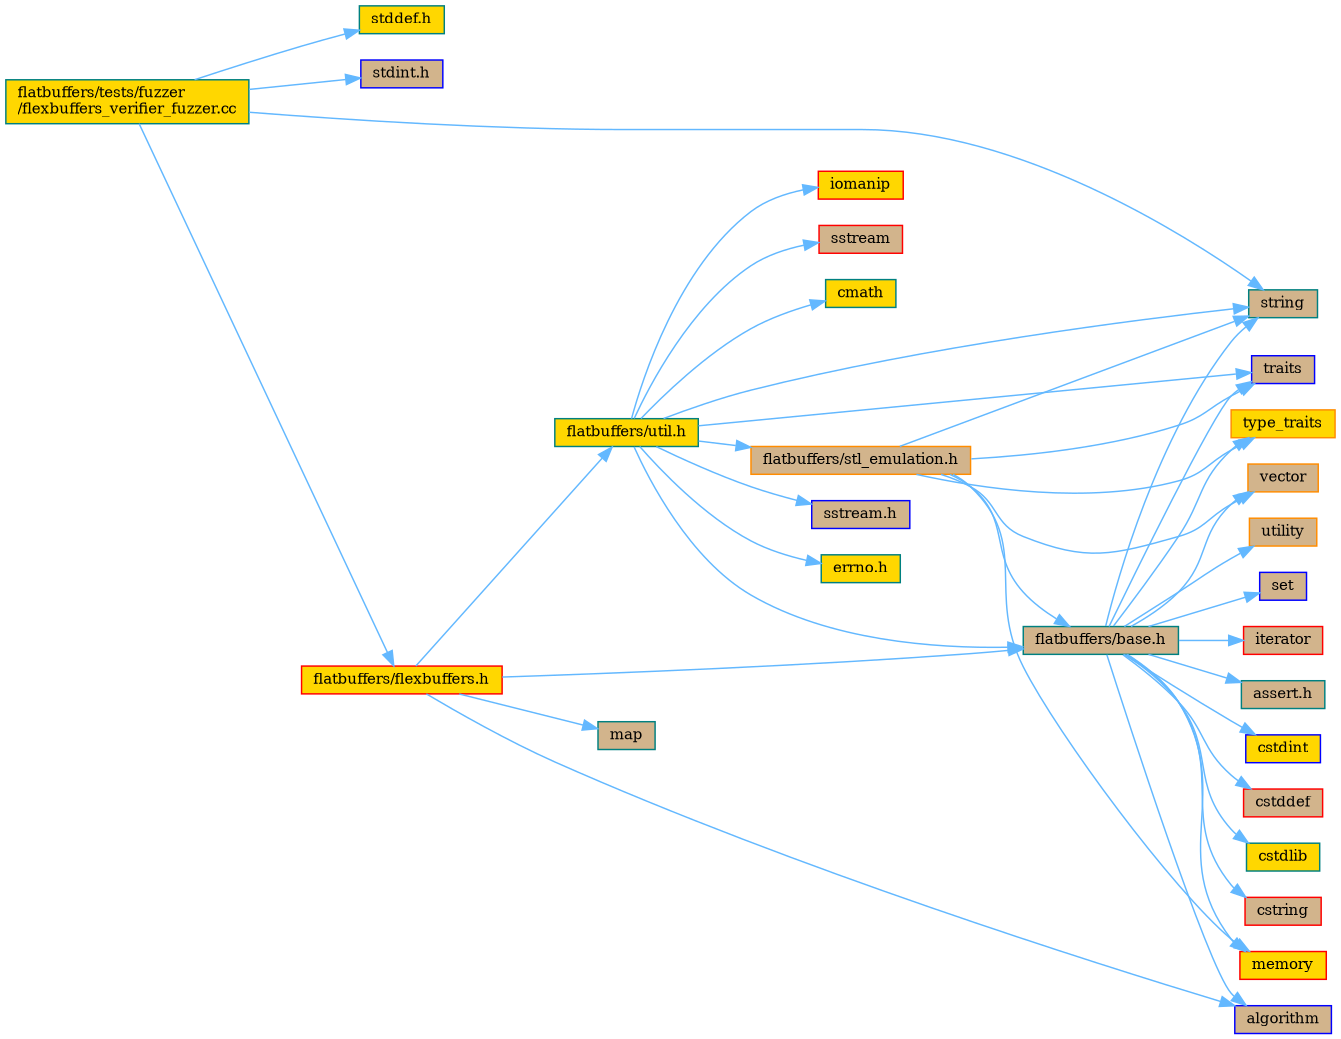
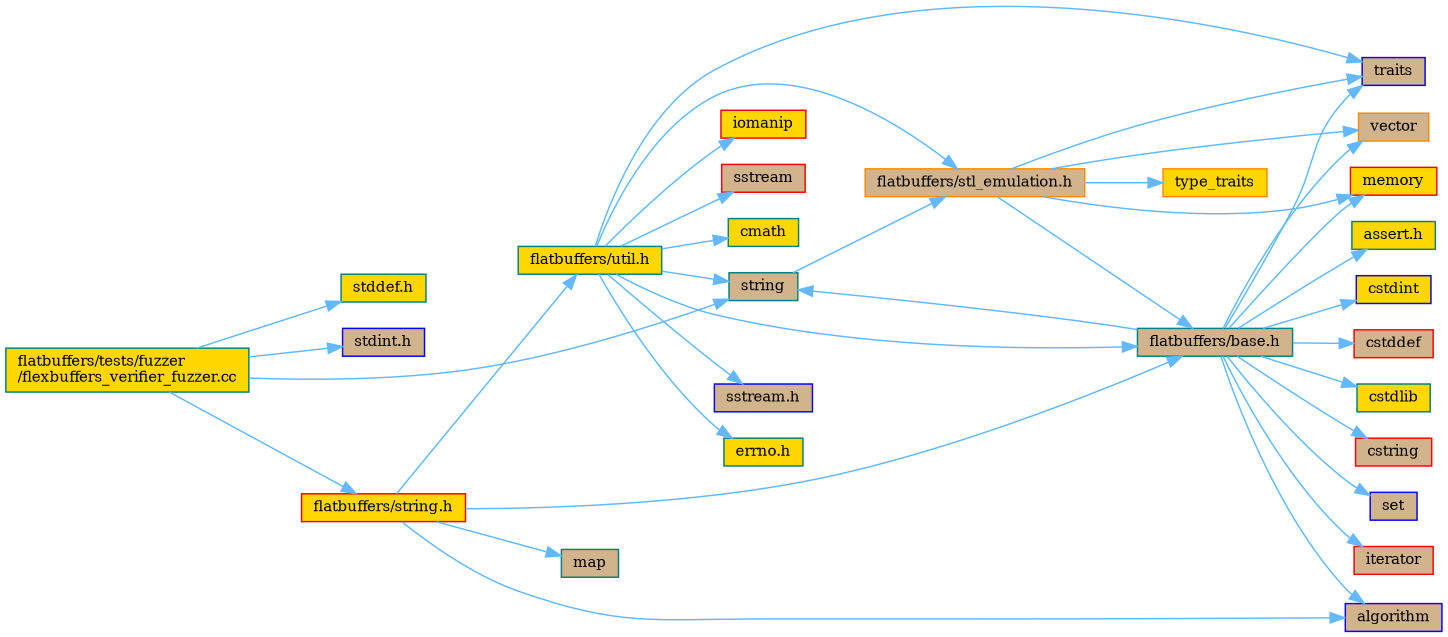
edge "flatbuffers/stl_emulation.h" -> "string": reversed
node "utility": removed
edge "flatbuffers/base.h" -> "type_traits": removed
node "flatbuffers/flexbuffers.h": label "flatbuffers/flexbuffers.h" -> "flatbuffers/string.h"
node "assert.h": fillcolor tan -> gold
